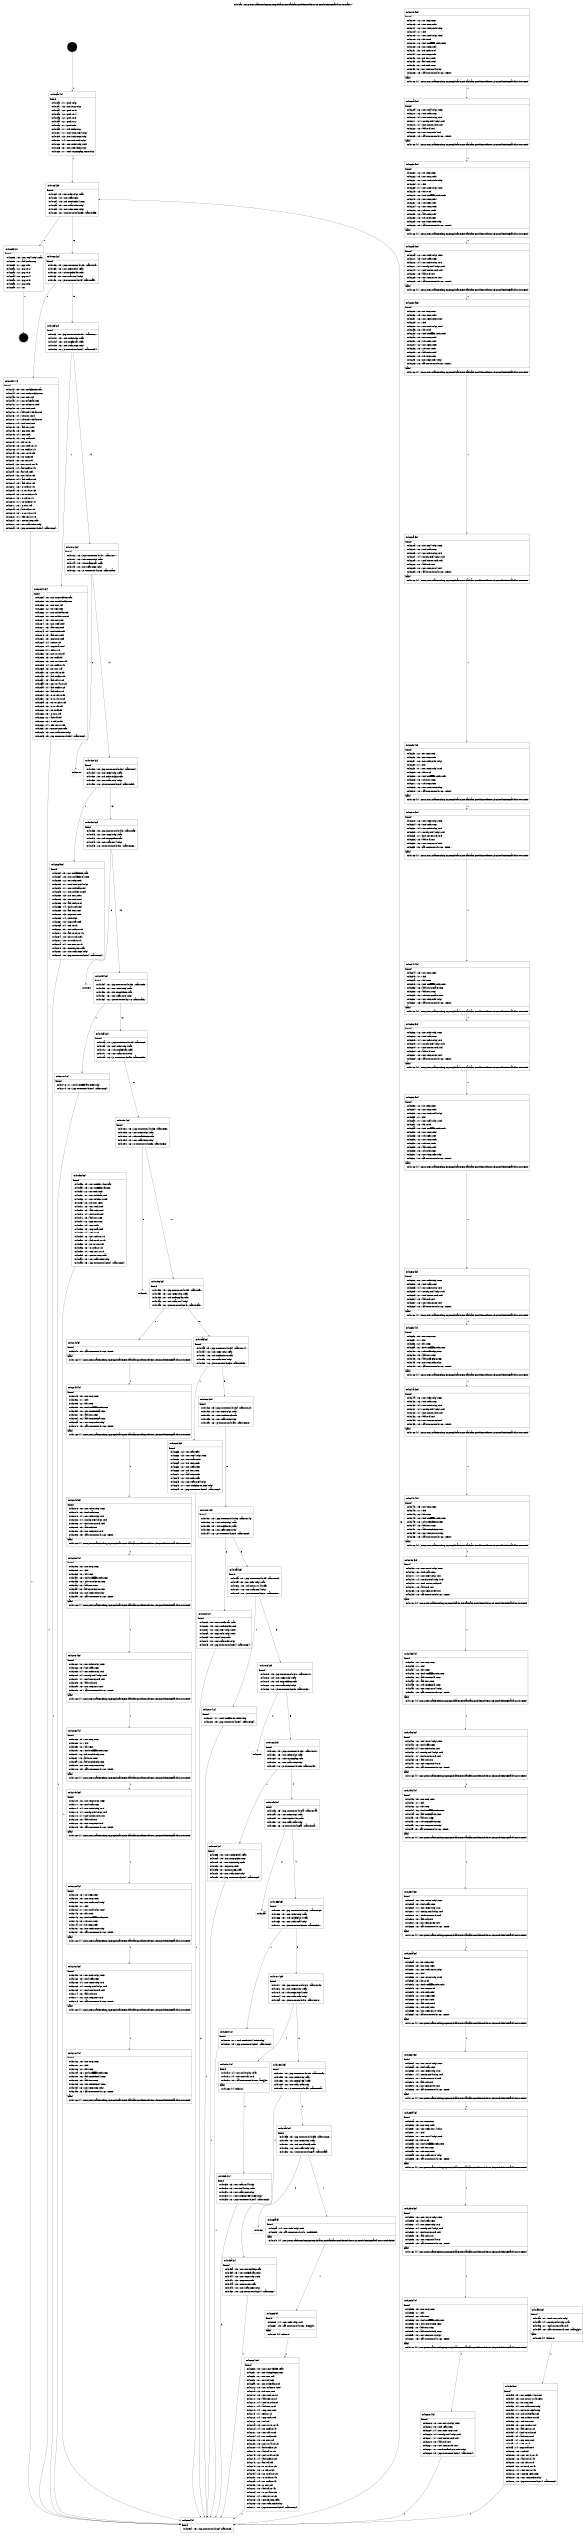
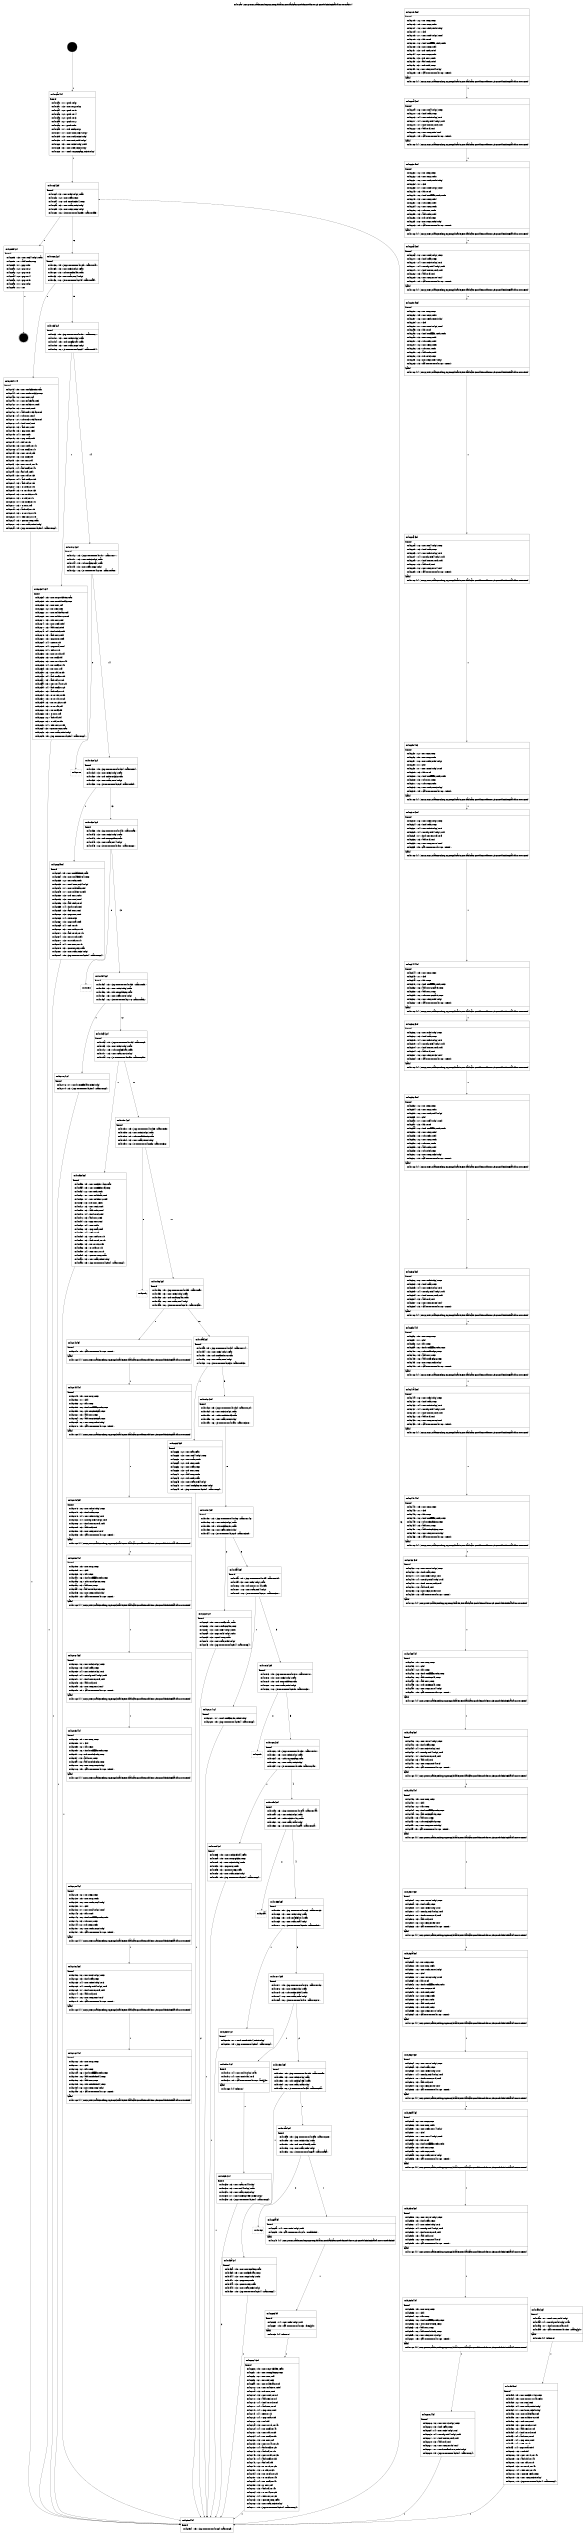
edge "0x401d6a [22]" -> "0x401f55 [83]": added, label "1"
node "0x40210b [35]": removed
